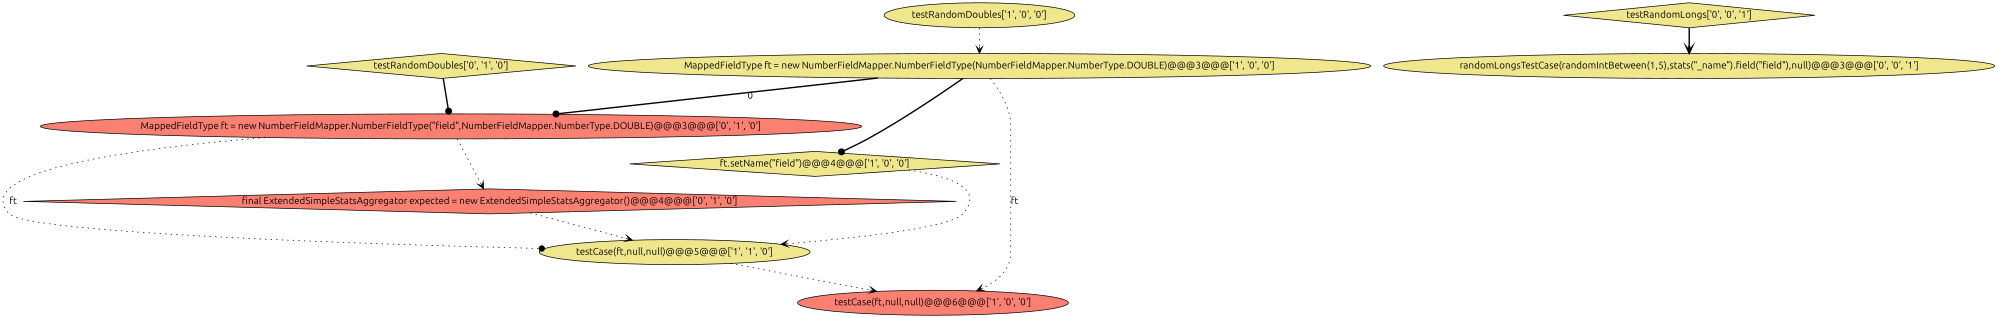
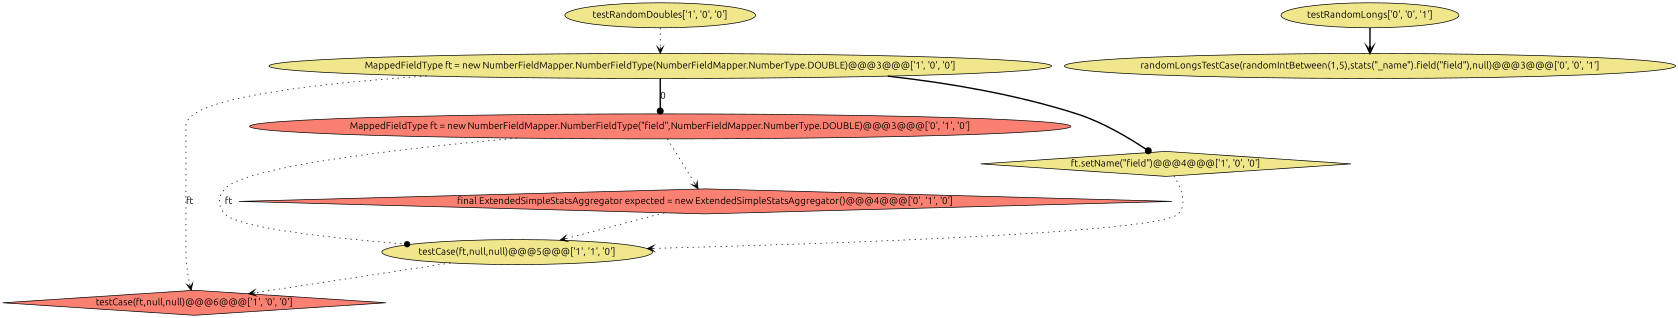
node "testRandomLongs['0', '0', '1']": shape diamond -> ellipse
node "testRandomDoubles['0', '1', '0']": removed
node "testCase(ft,null,null)@@@6@@@['1', '0', '0']": shape ellipse -> diamond
